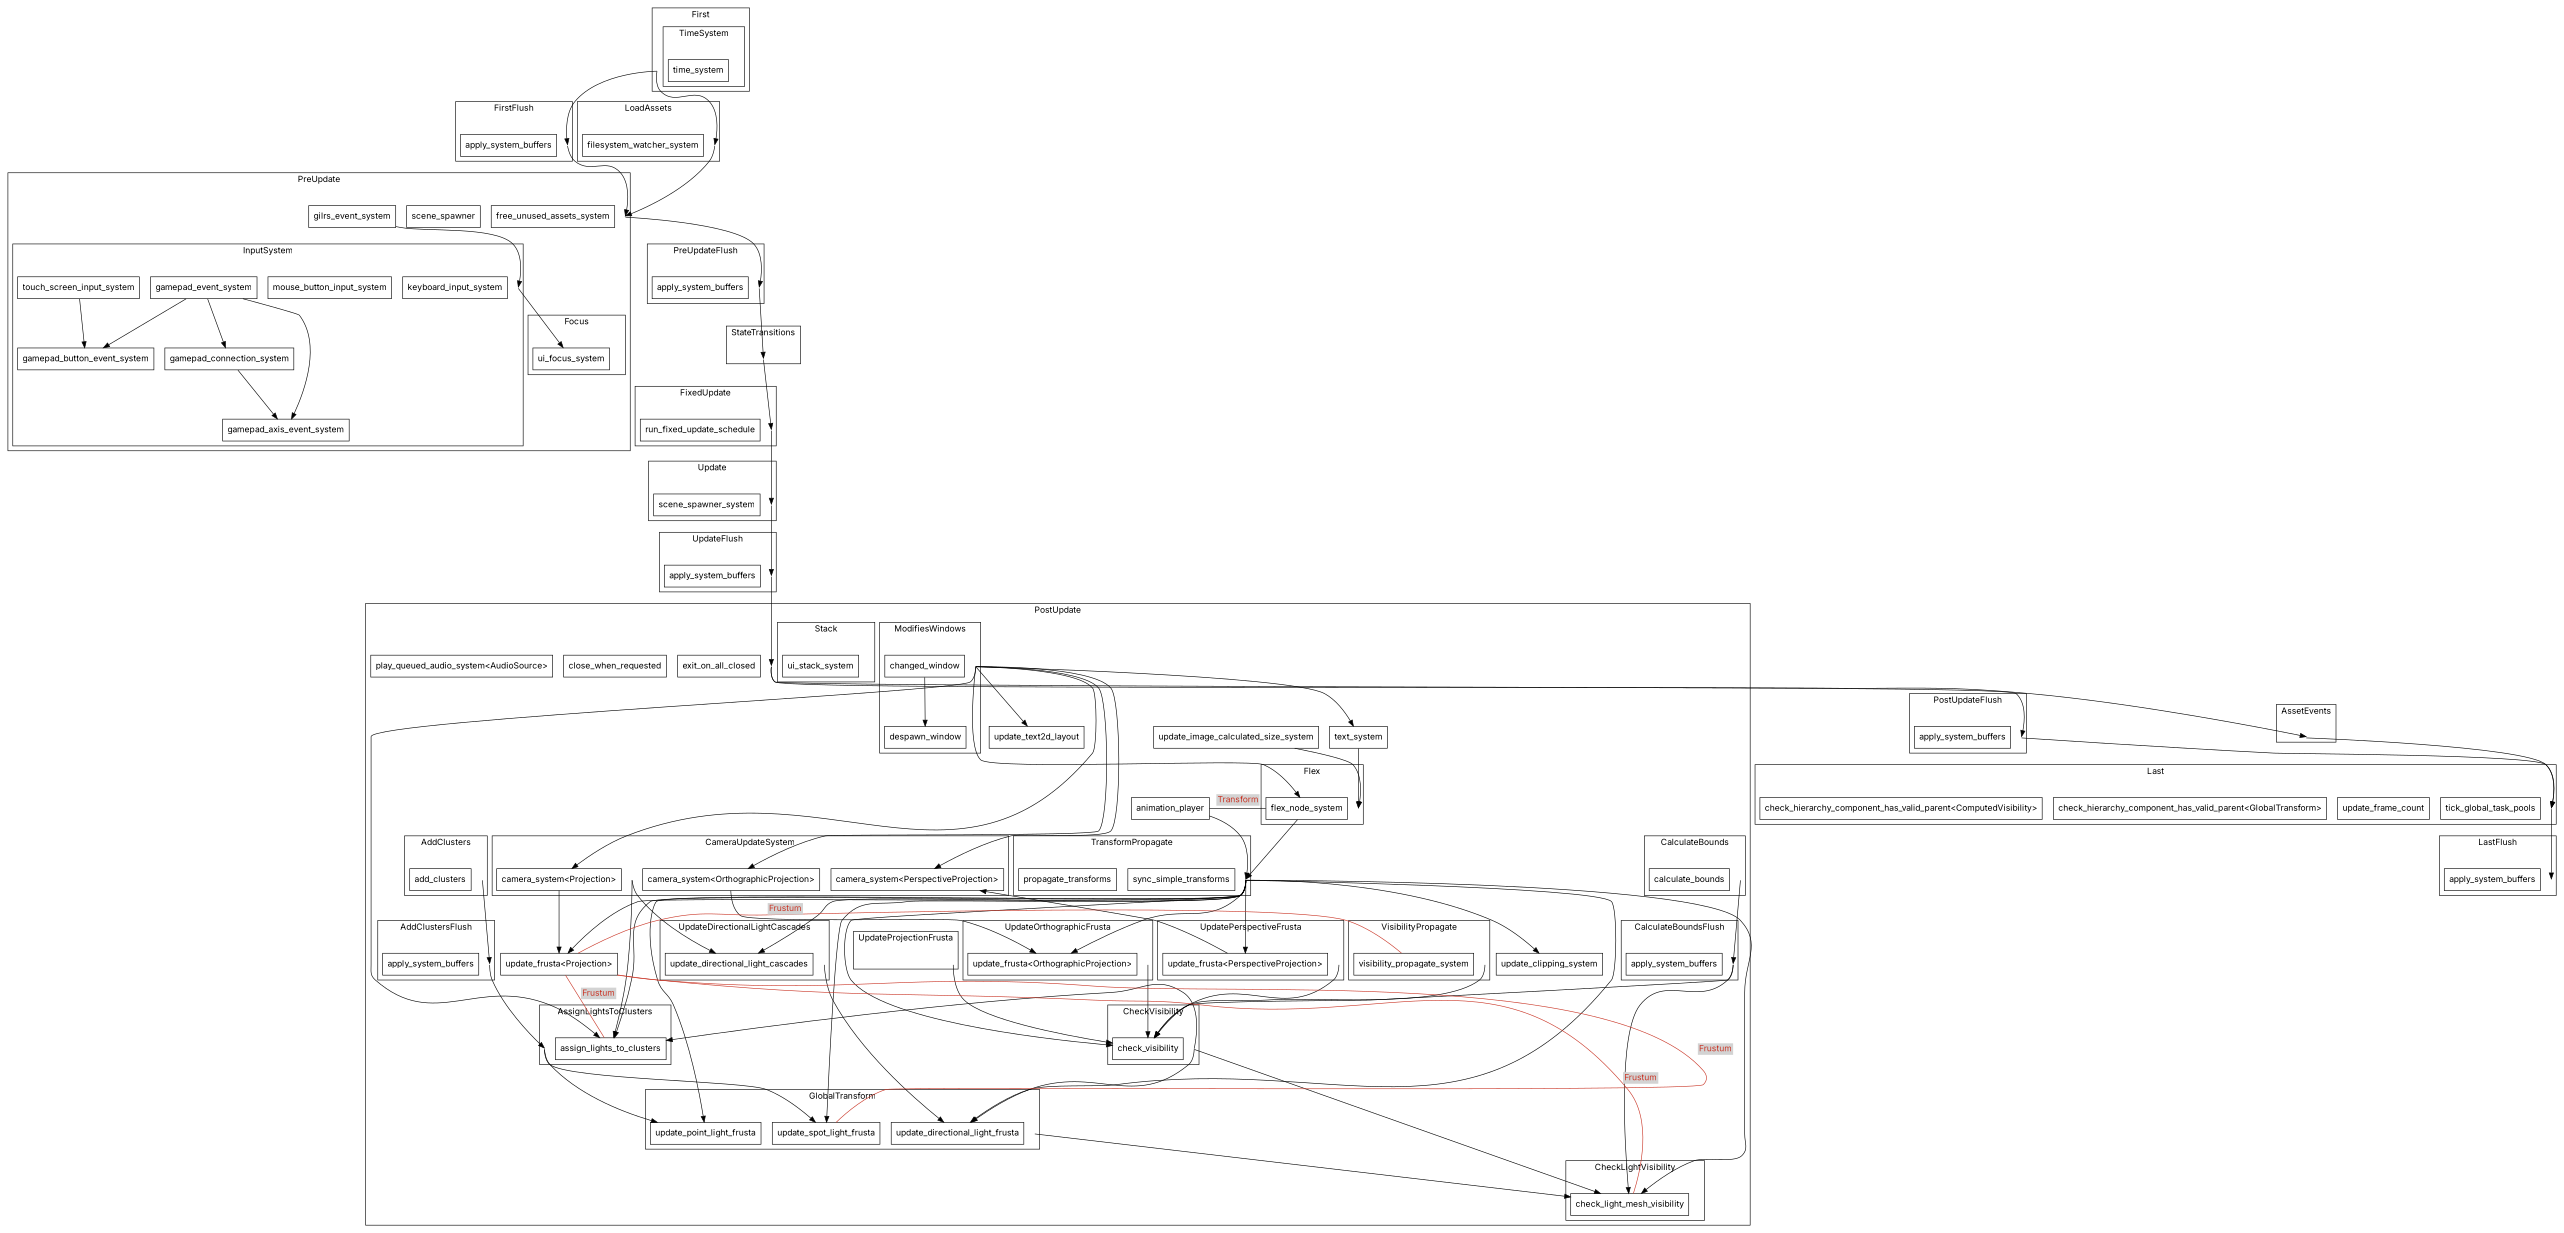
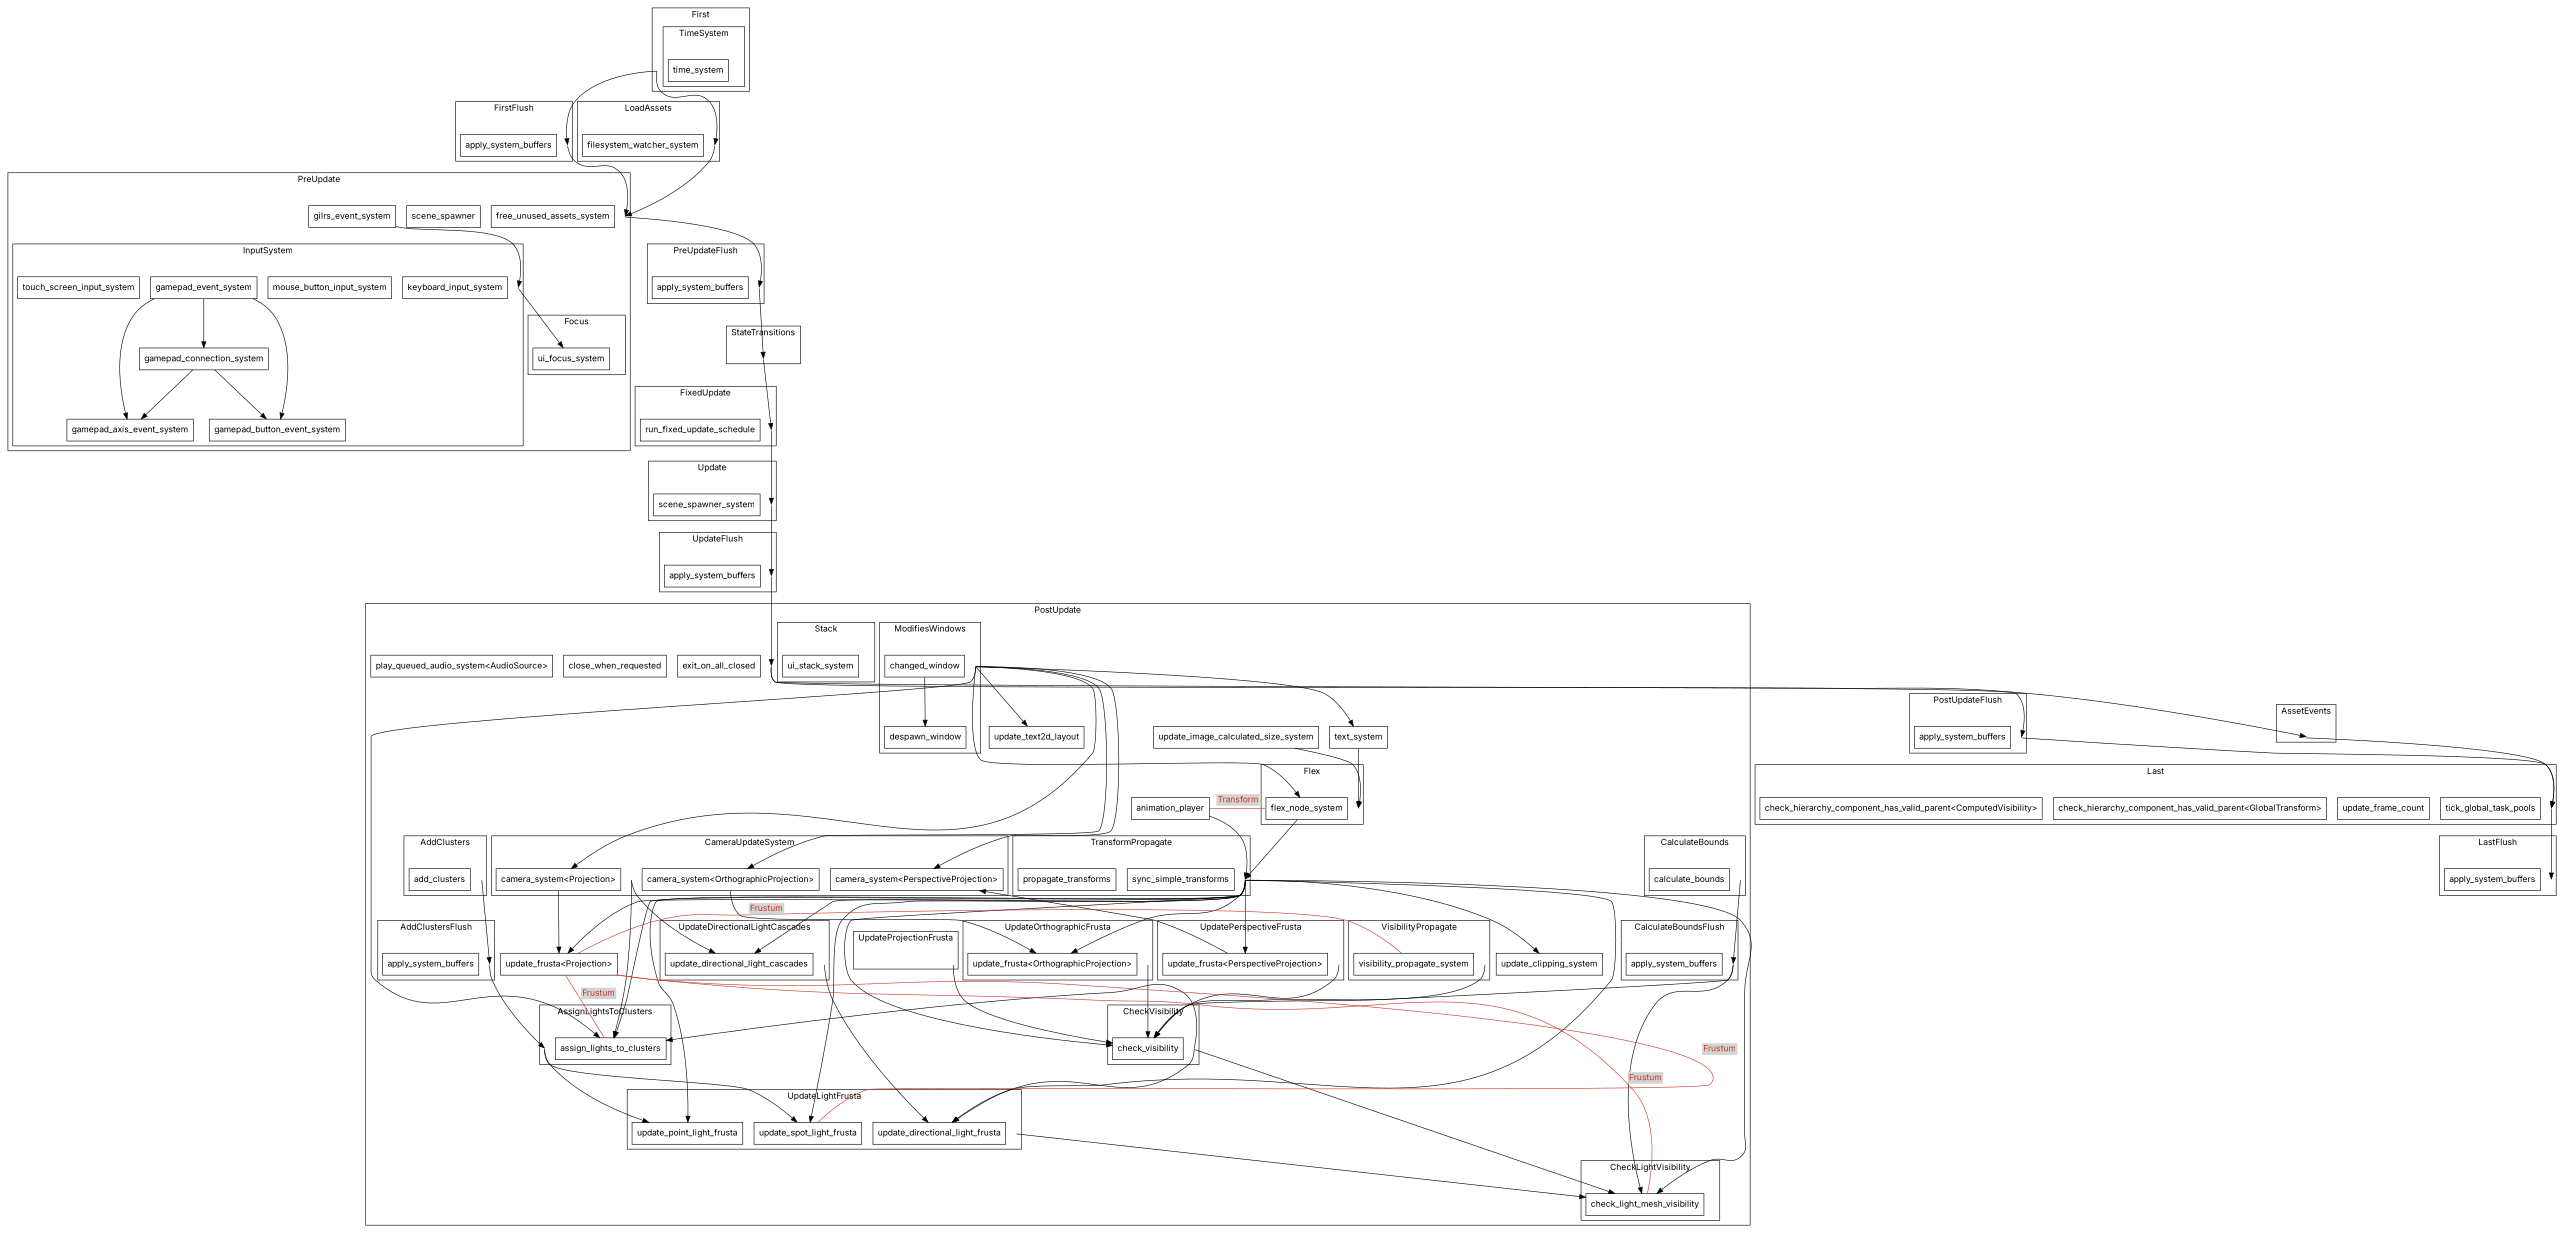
edge "touch_screen_input_system" -> "gamepad_button_event_system": now "gamepad_connection_system" -> "gamepad_button_event_system"
edge "animation_player" -- "flex_node_system": color black -> #c93526
cluster "GlobalTransform": label "GlobalTransform" -> "UpdateLightFrusta"
